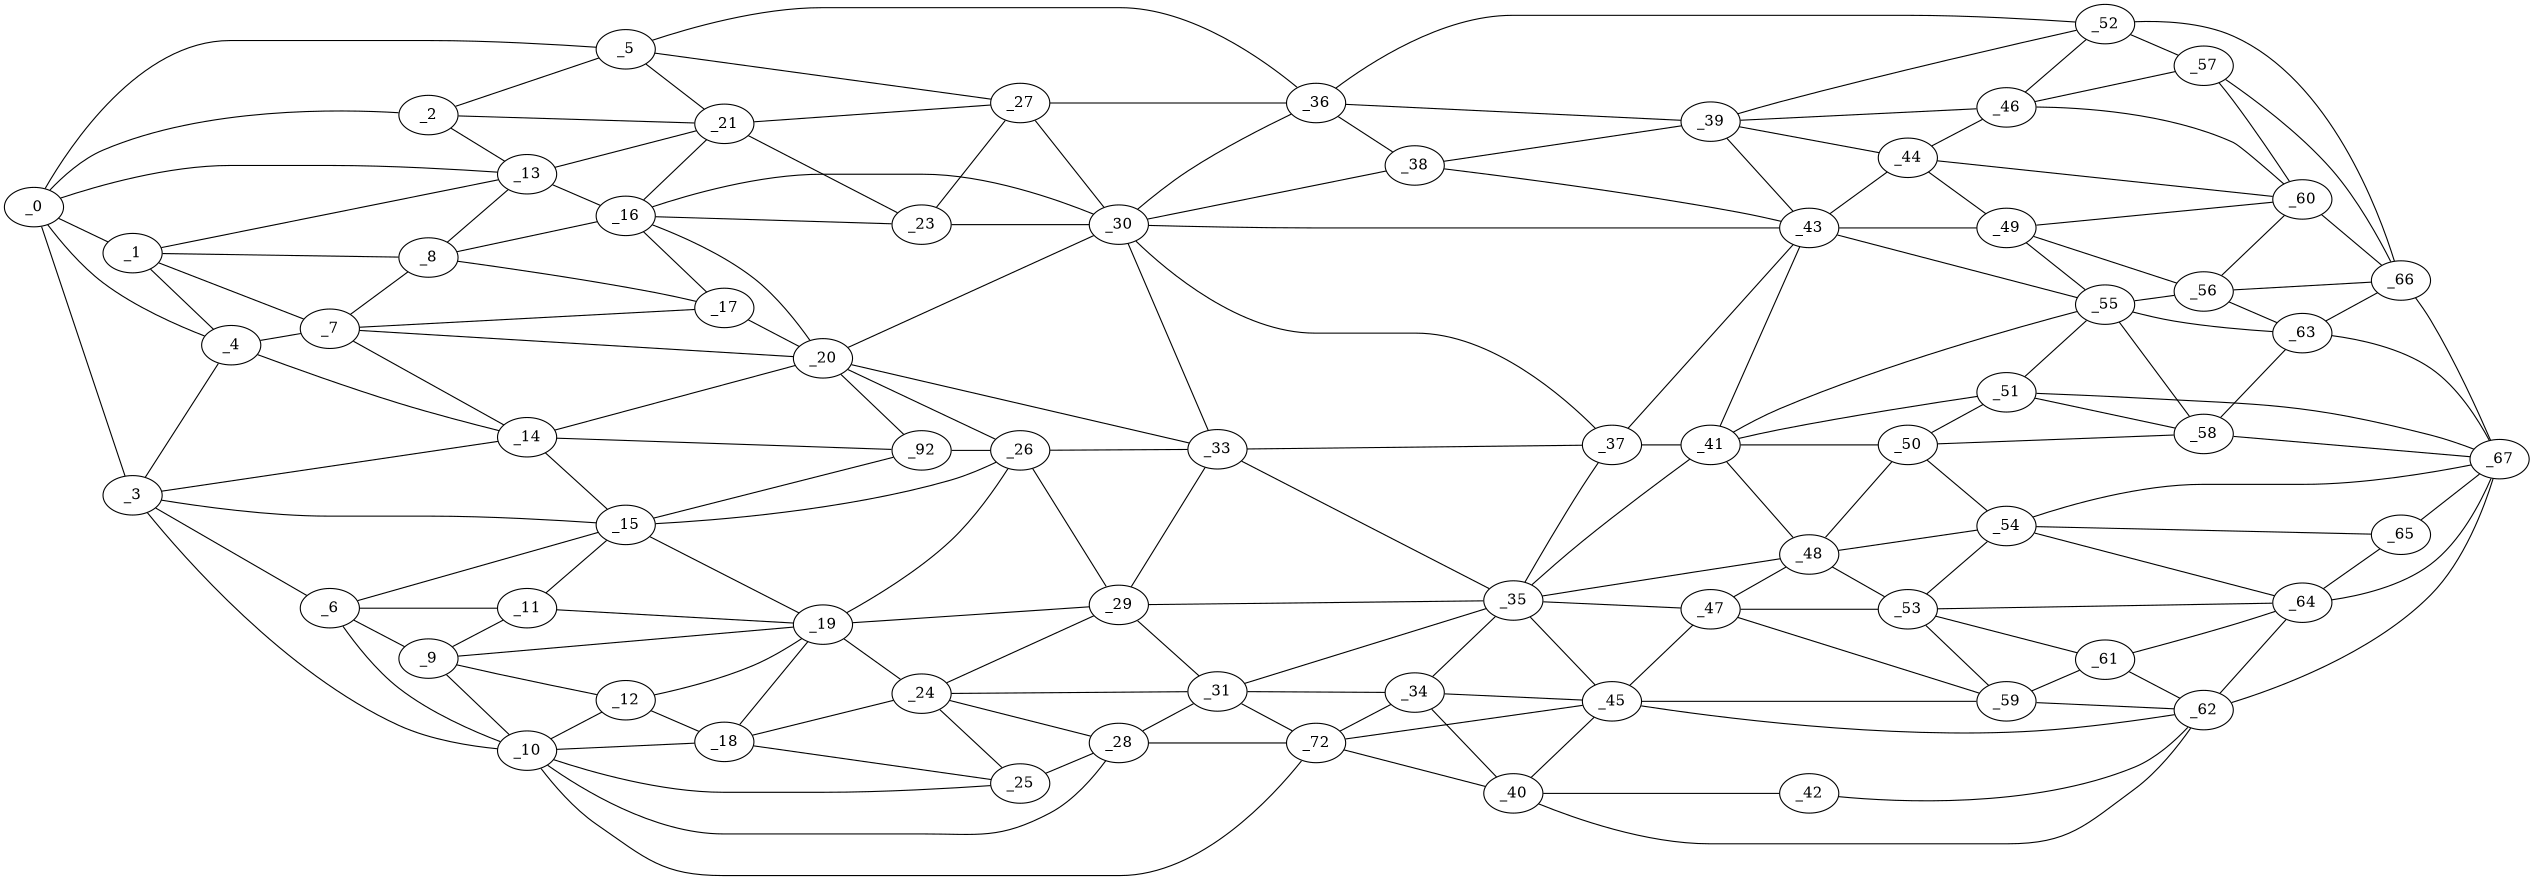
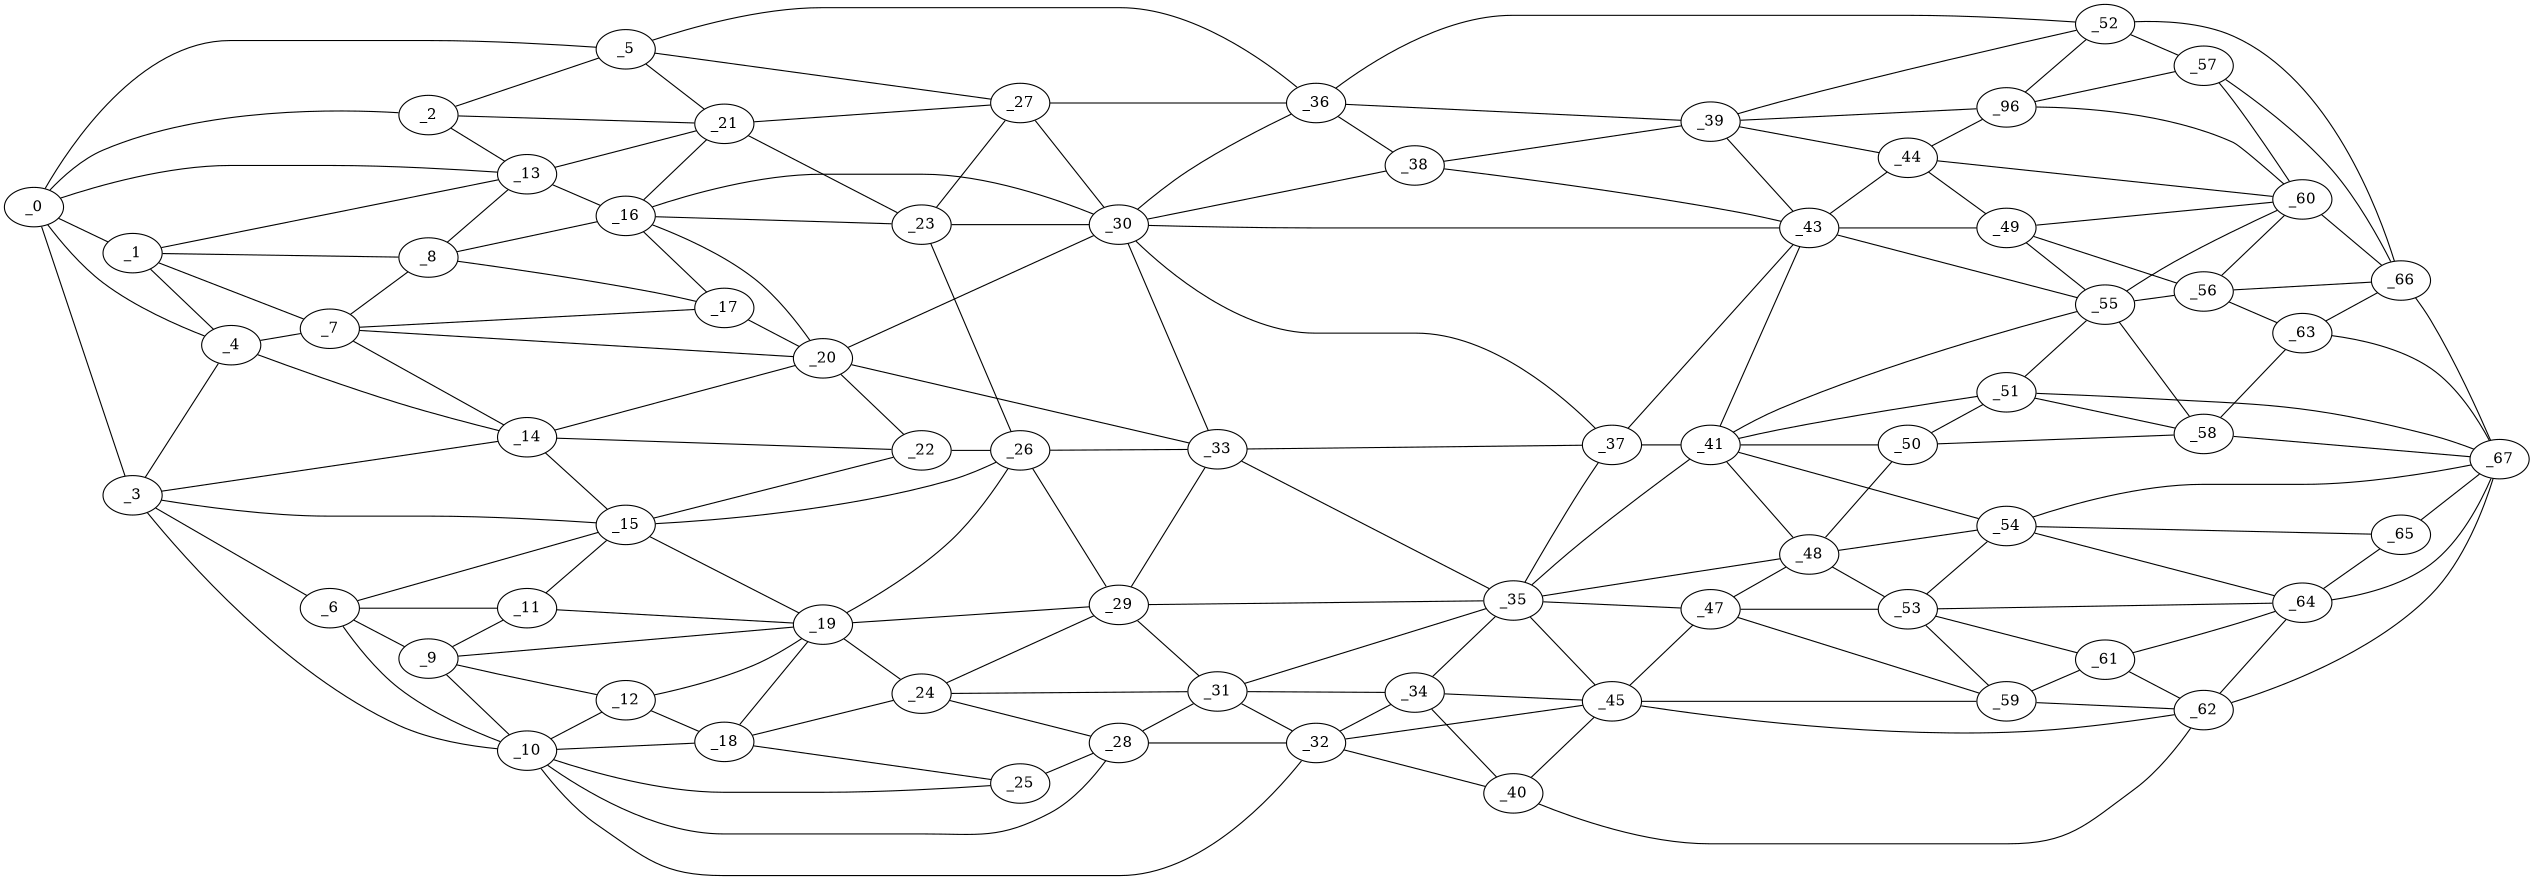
node "_46": label "_46" -> "_96"
edge "_55" -- "_63": now "_55" -- "_60"
edge "_20" -- "_26": now "_23" -- "_26"
node "_92": label "_92" -> "_22"
edge "_50" -- "_54": now "_41" -- "_54"
edge "_24" -- "_25": removed
node "_72": label "_72" -> "_32"
node "_42": removed
